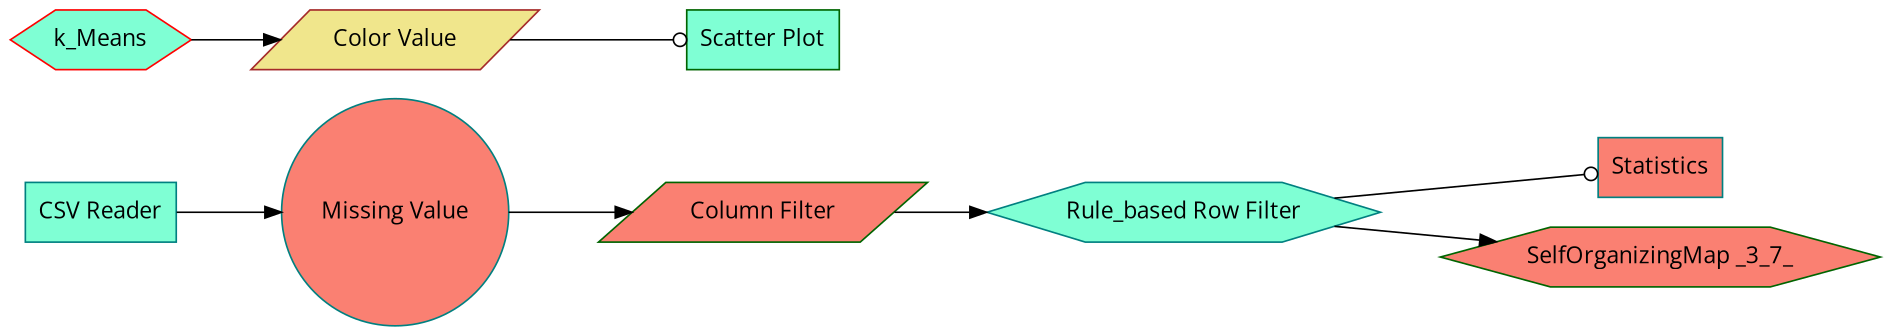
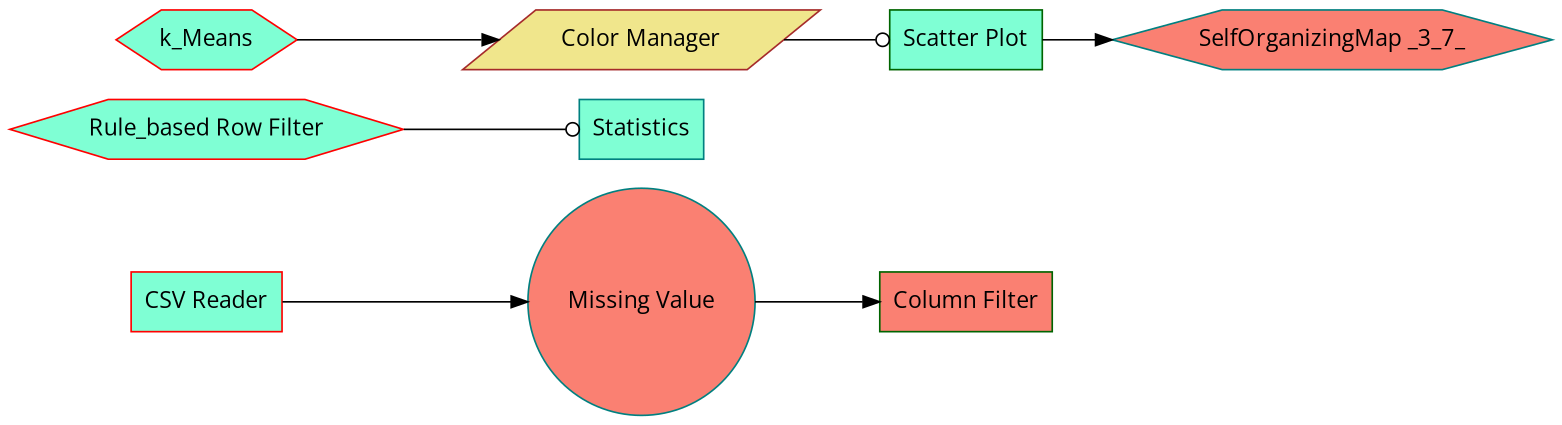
node "Color Value": label "Color Value" -> "Color Manager"
node "Statistics": fillcolor salmon -> aquamarine
node "CSV Reader": color teal -> red
node "Column Filter": shape parallelogram -> box
edge "Column Filter" -> "Rule_based Row Filter": removed
node "Rule_based Row Filter": color teal -> red
edge "Rule_based Row Filter" -> "SelfOrganizingMap _3_7_": now "Scatter Plot" -> "SelfOrganizingMap _3_7_"
node "SelfOrganizingMap _3_7_": color darkgreen -> teal
